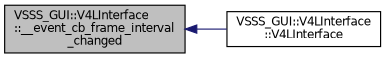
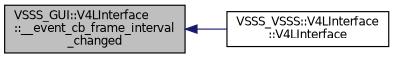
node "VSSS_GUI::V4LInterface ::V4LInterface": label "VSSS_GUI::V4LInterface ::V4LInterface" -> "VSSS_VSSS::V4LInterface ::V4LInterface"
